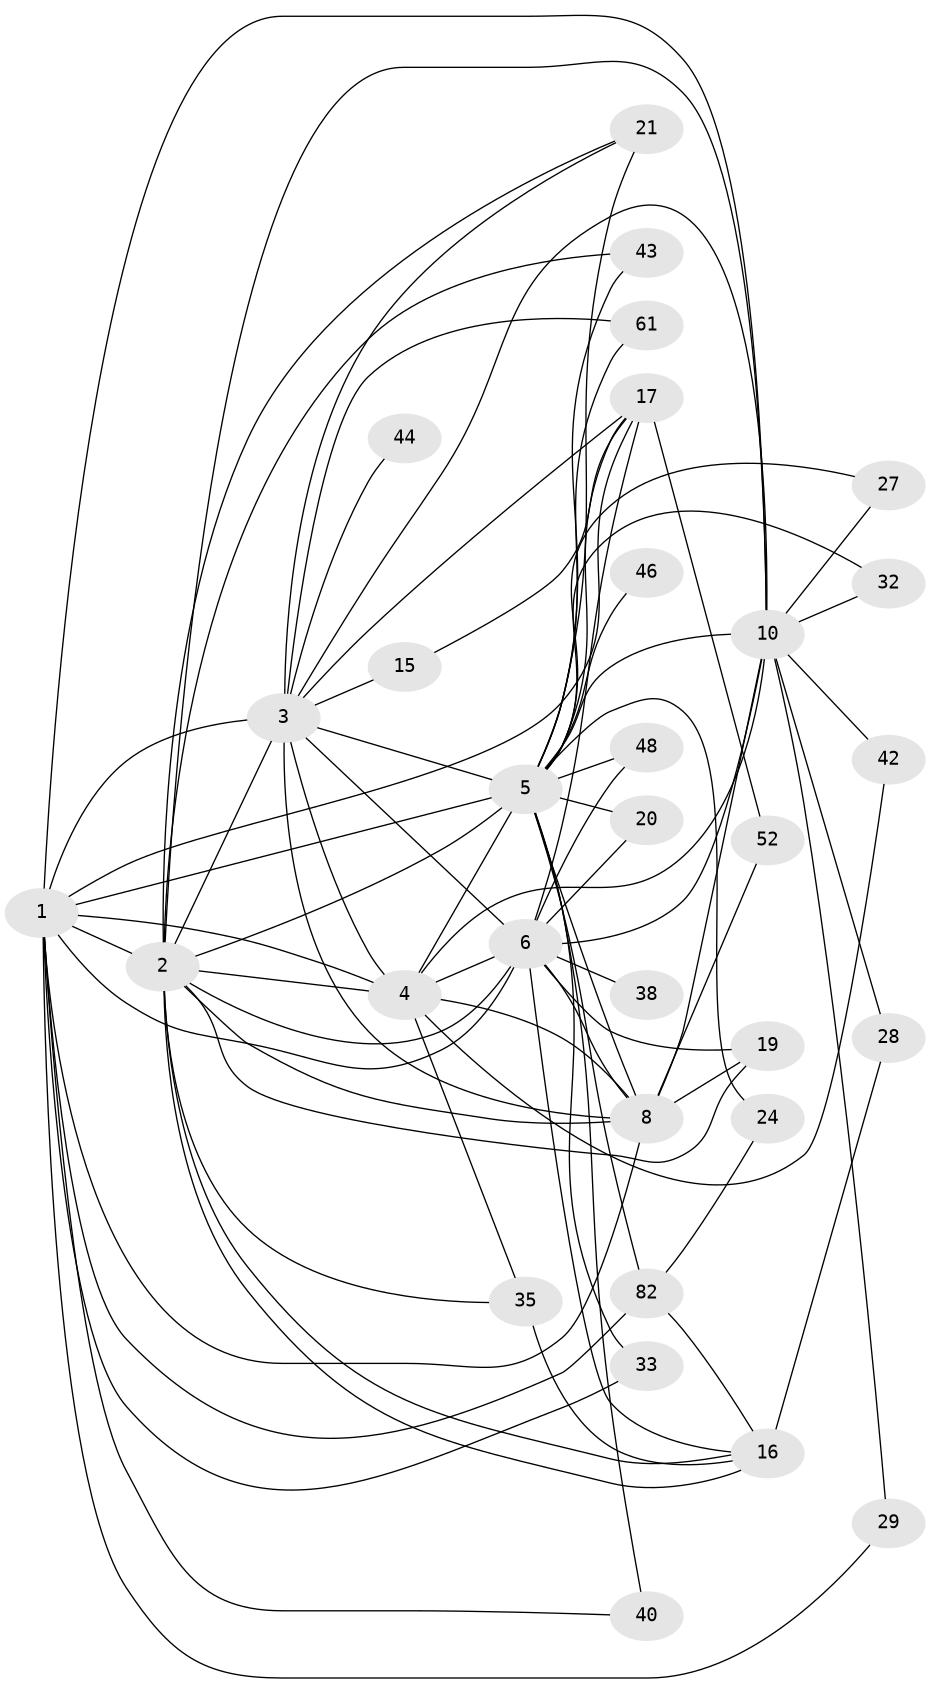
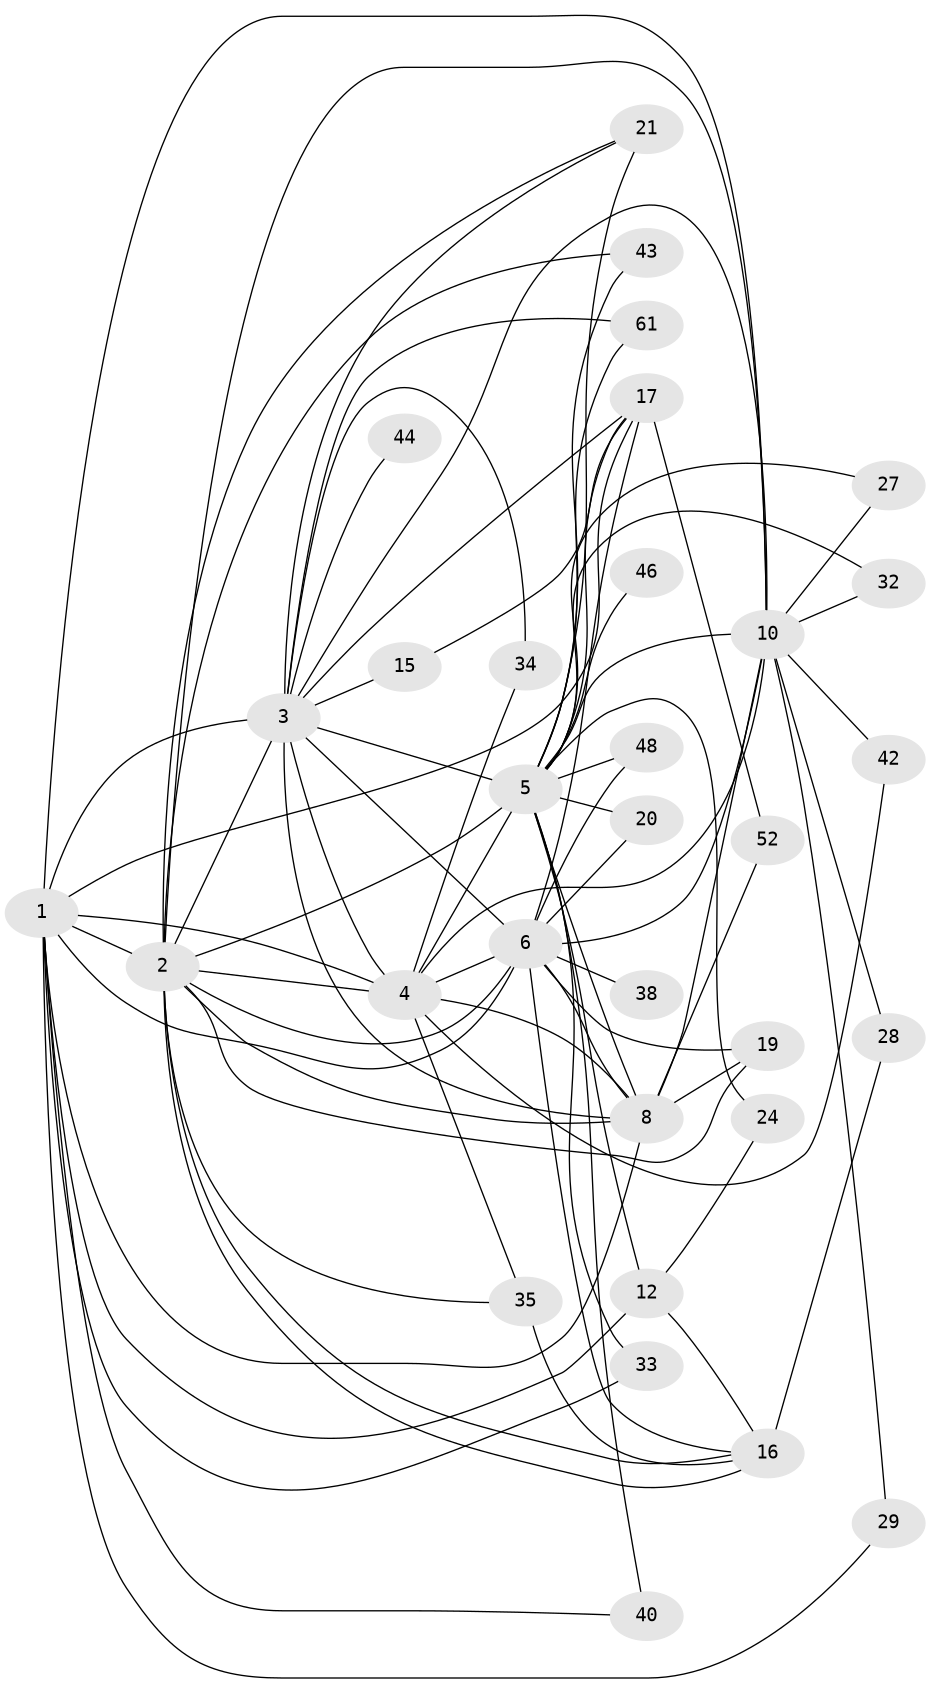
node "34": added
edge "5" -- "1": removed
node "82": label "82" -> "12"
